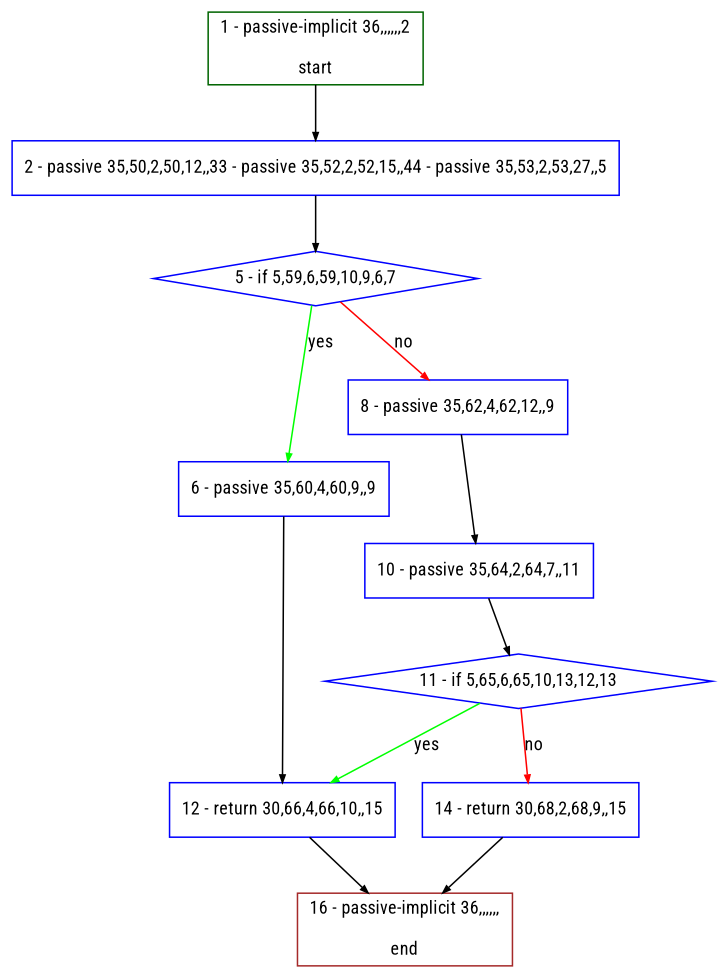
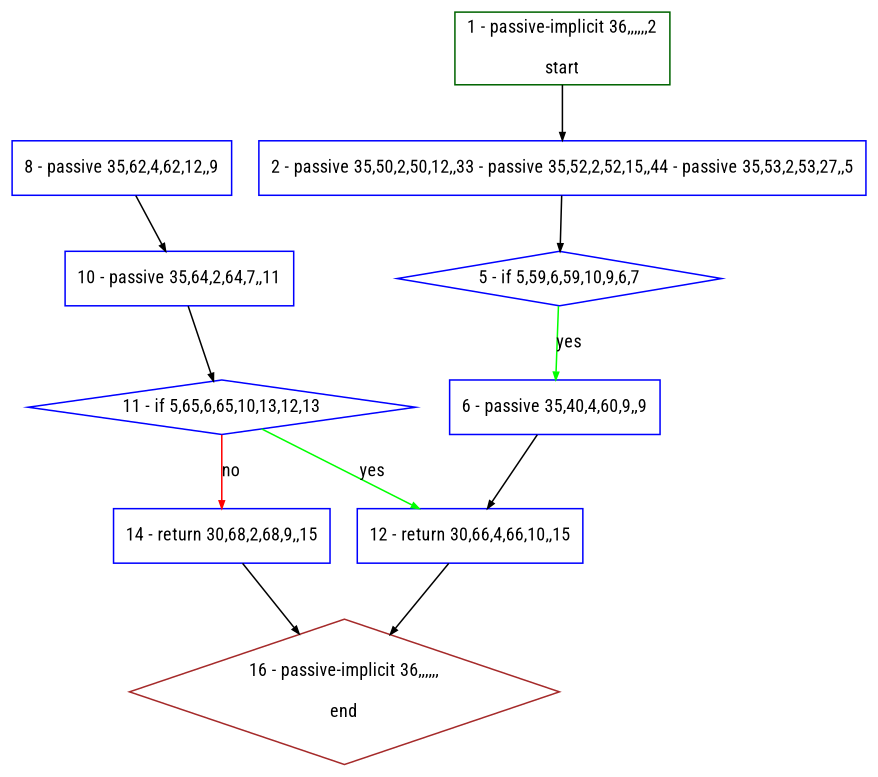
edge "5 - if 5,59,6,59,10,9,6,7" -> "8 - passive 35,62,4,62,12,,9": removed, label "no"
node "6 - passive 35,60,4,60,9,,9": label "6 - passive 35,60,4,60,9,,9" -> "6 - passive 35,40,4,60,9,,9"
node "16 - passive-implicit 36,,,,,, end": shape box -> diamond
